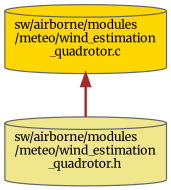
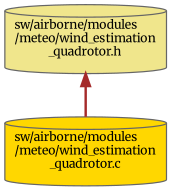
edge "sw/airborne/modules /meteo/wind_estimation _quadrotor.h" -> "sw/airborne/modules /meteo/wind_estimation _quadrotor.c": reversed
